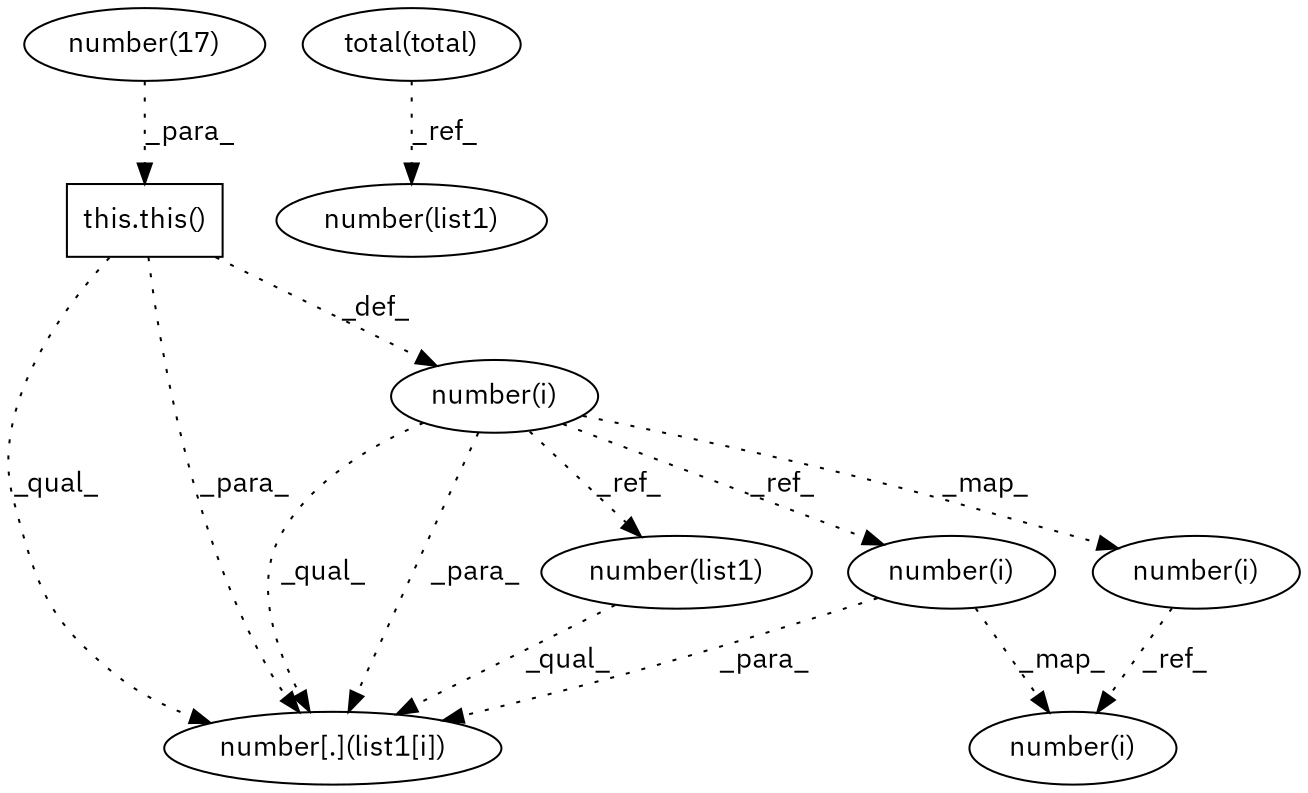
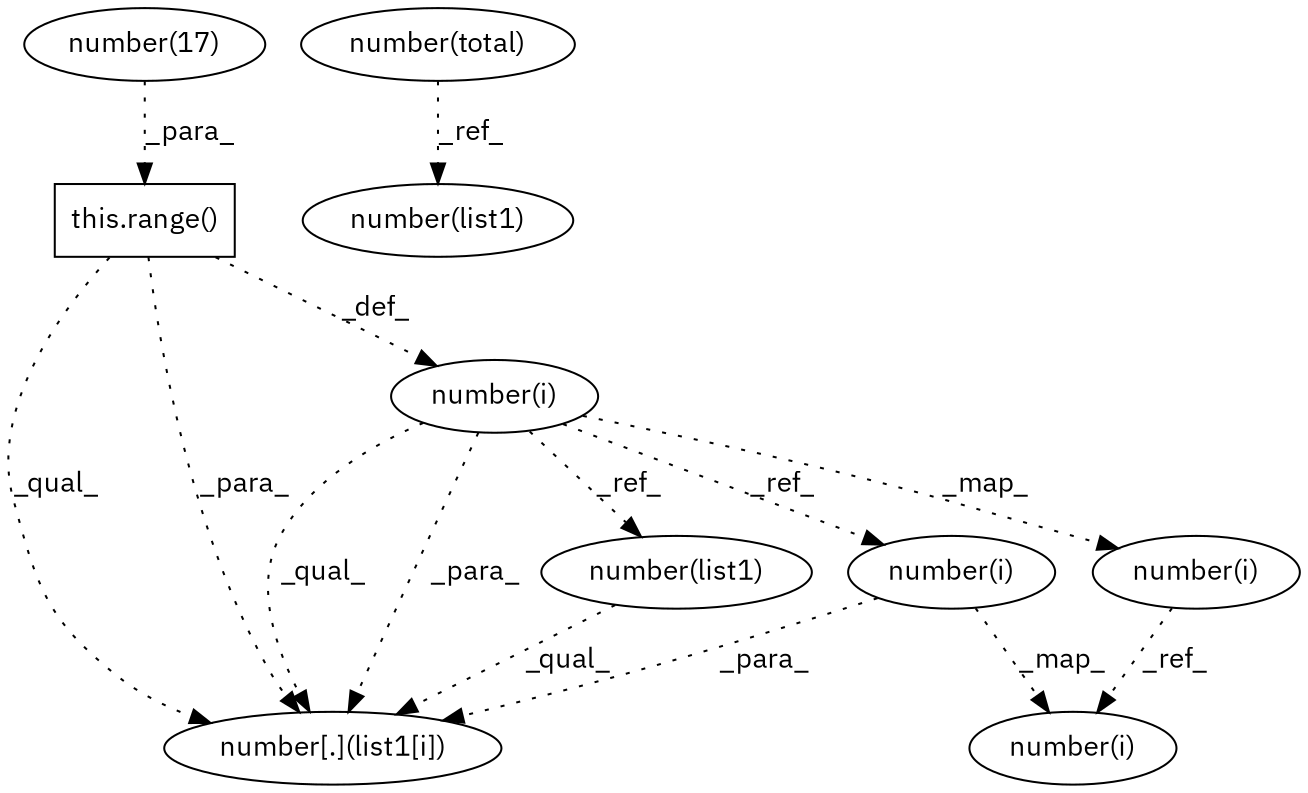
node "total(total)": label "total(total)" -> "number(total)"
node "this.this()": label "this.this()" -> "this.range()"
